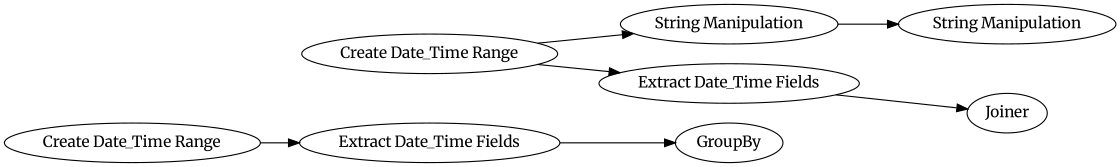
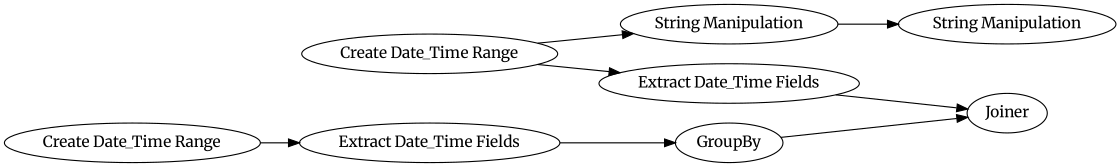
edge "GroupBy" -> "Joiner": added
